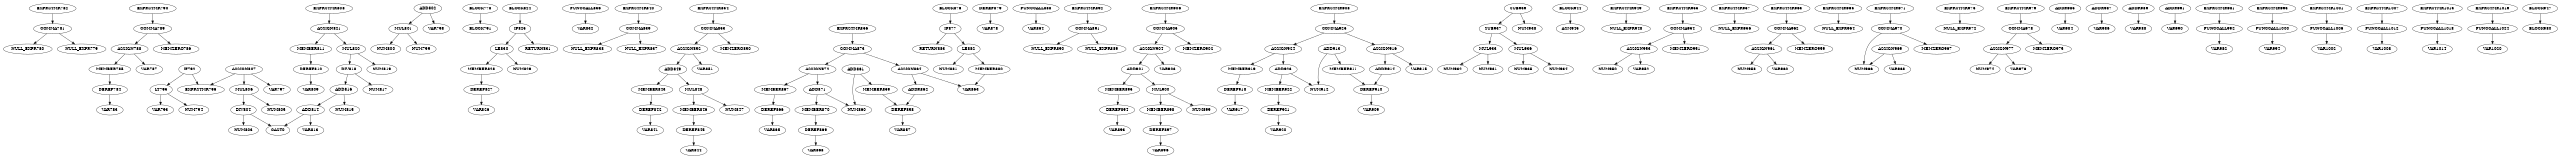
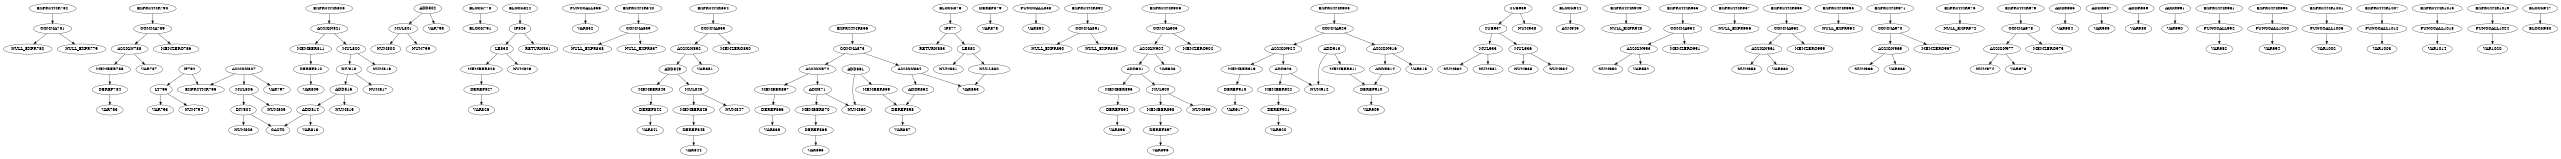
edge "COMMA970" -> "NUM966": now "COMMA970" -> "ASSIGN969"
node "MEMBER880": label "MEMBER880" -> "NULL880"
